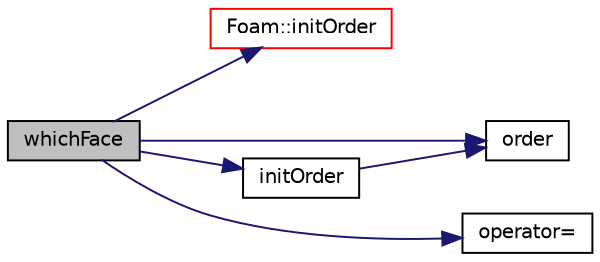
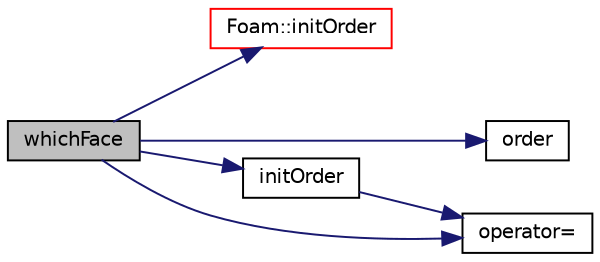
edge "initOrder" -> "order": now "initOrder" -> "operator="
